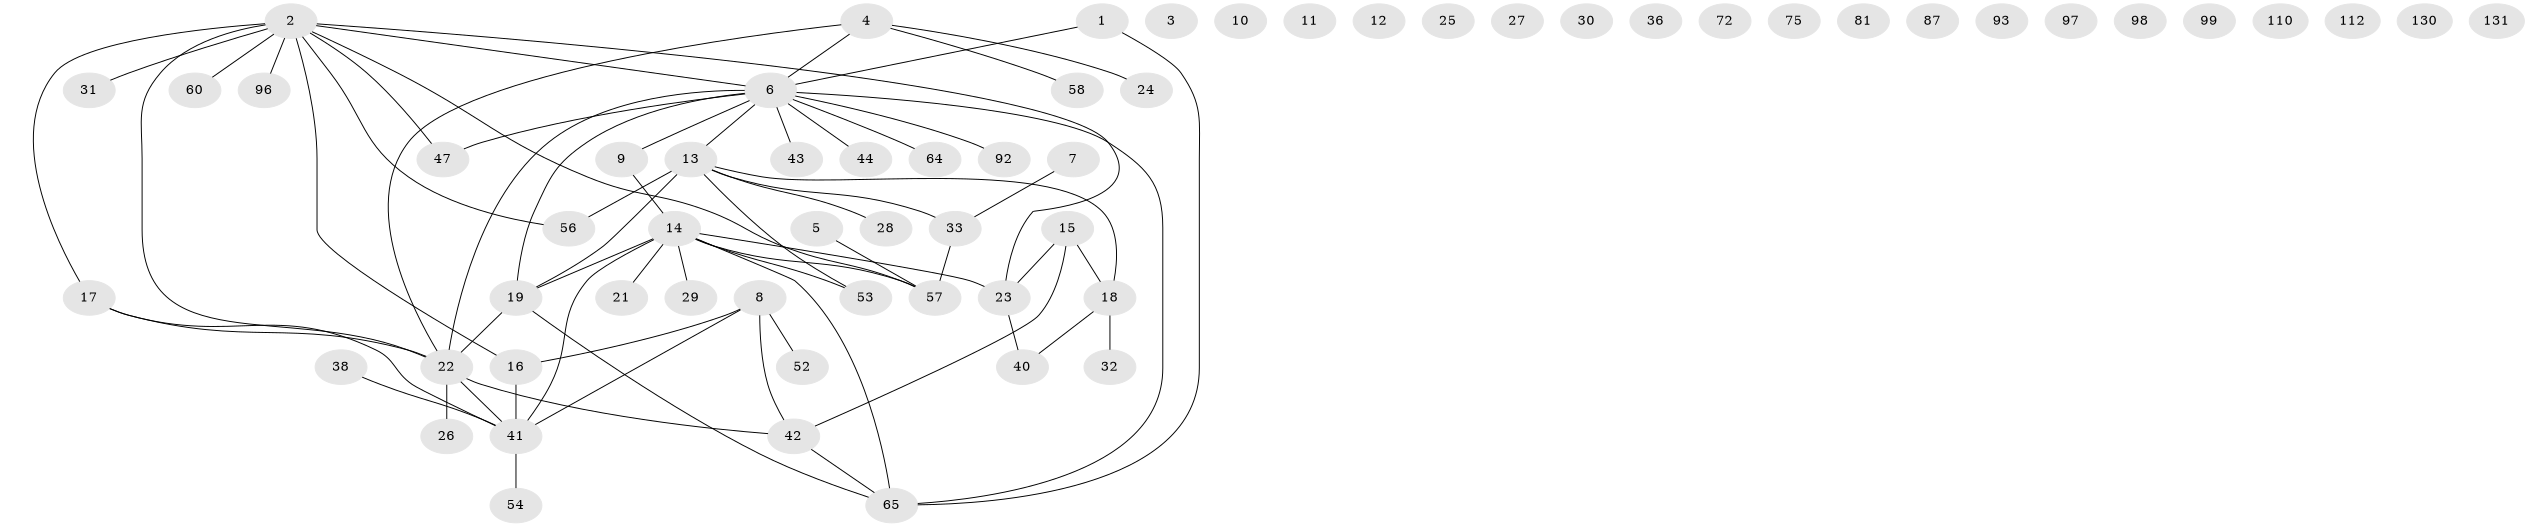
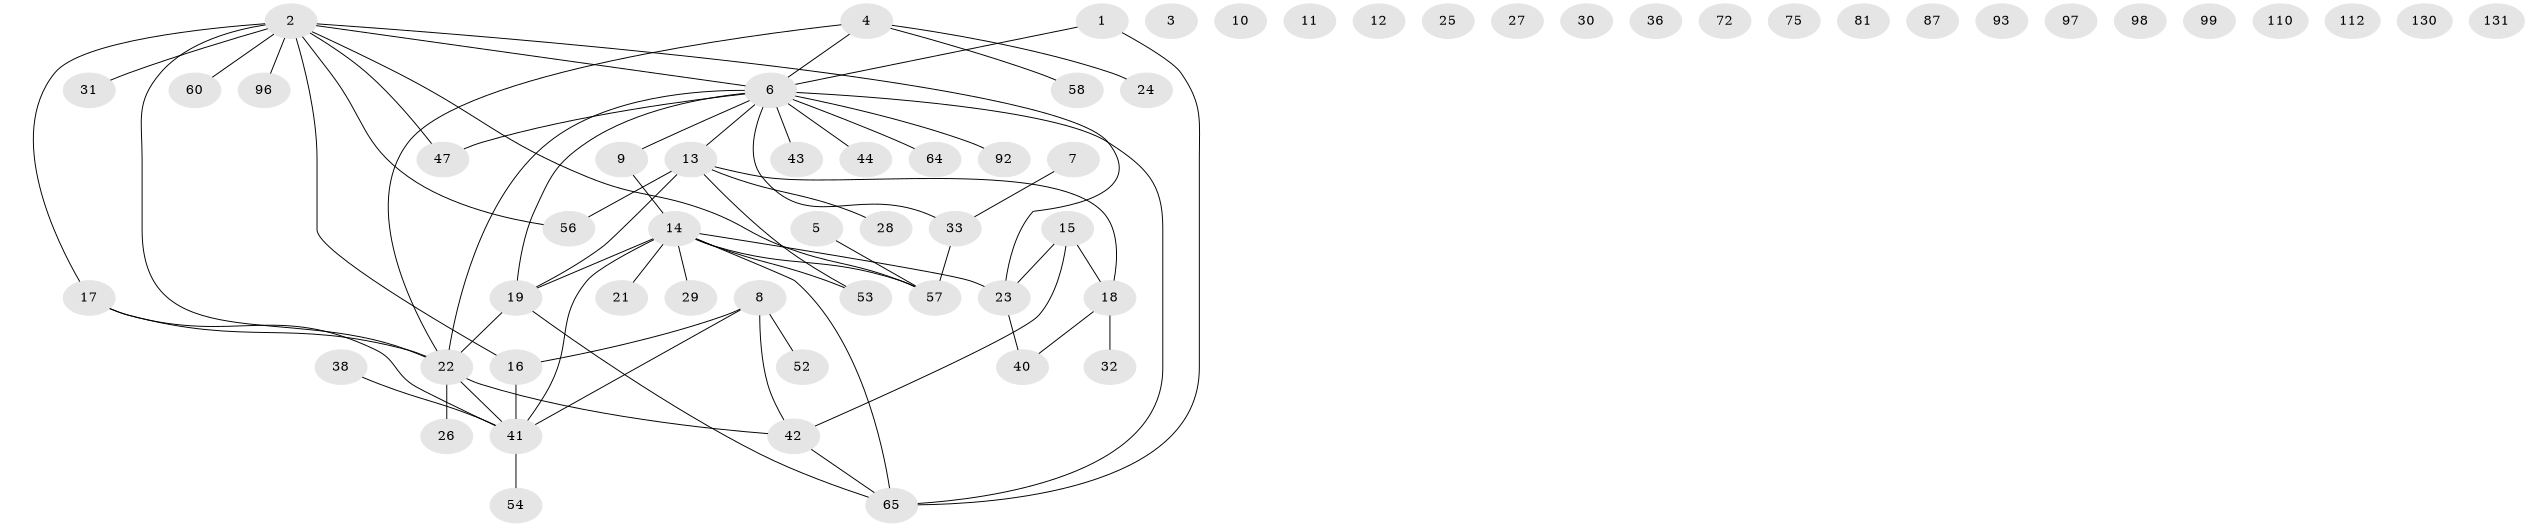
edge "13" -- "33": now "6" -- "33"
